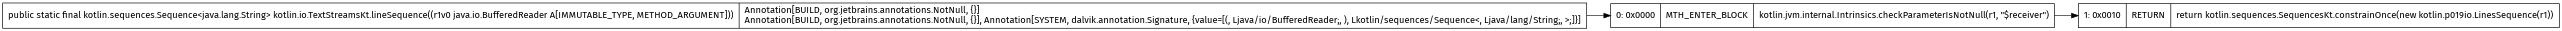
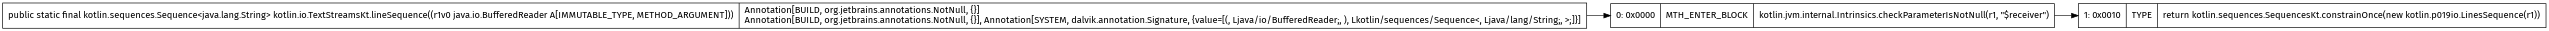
node "1: 0x0010": text "RETURN" -> "TYPE"
